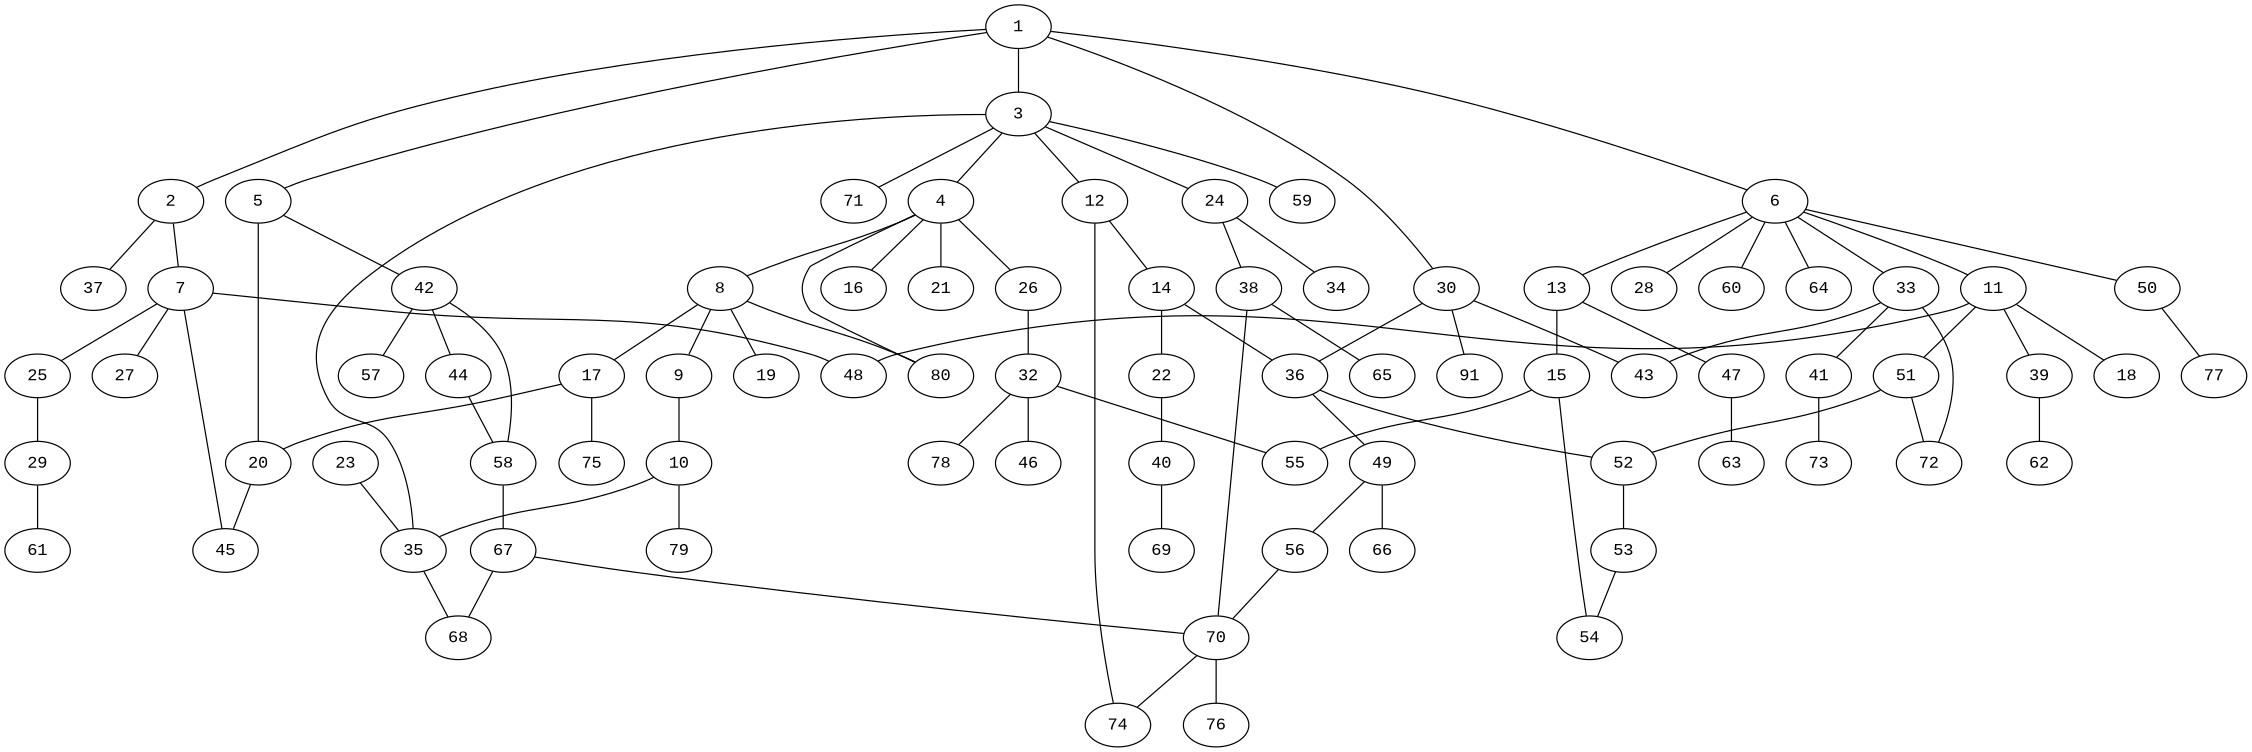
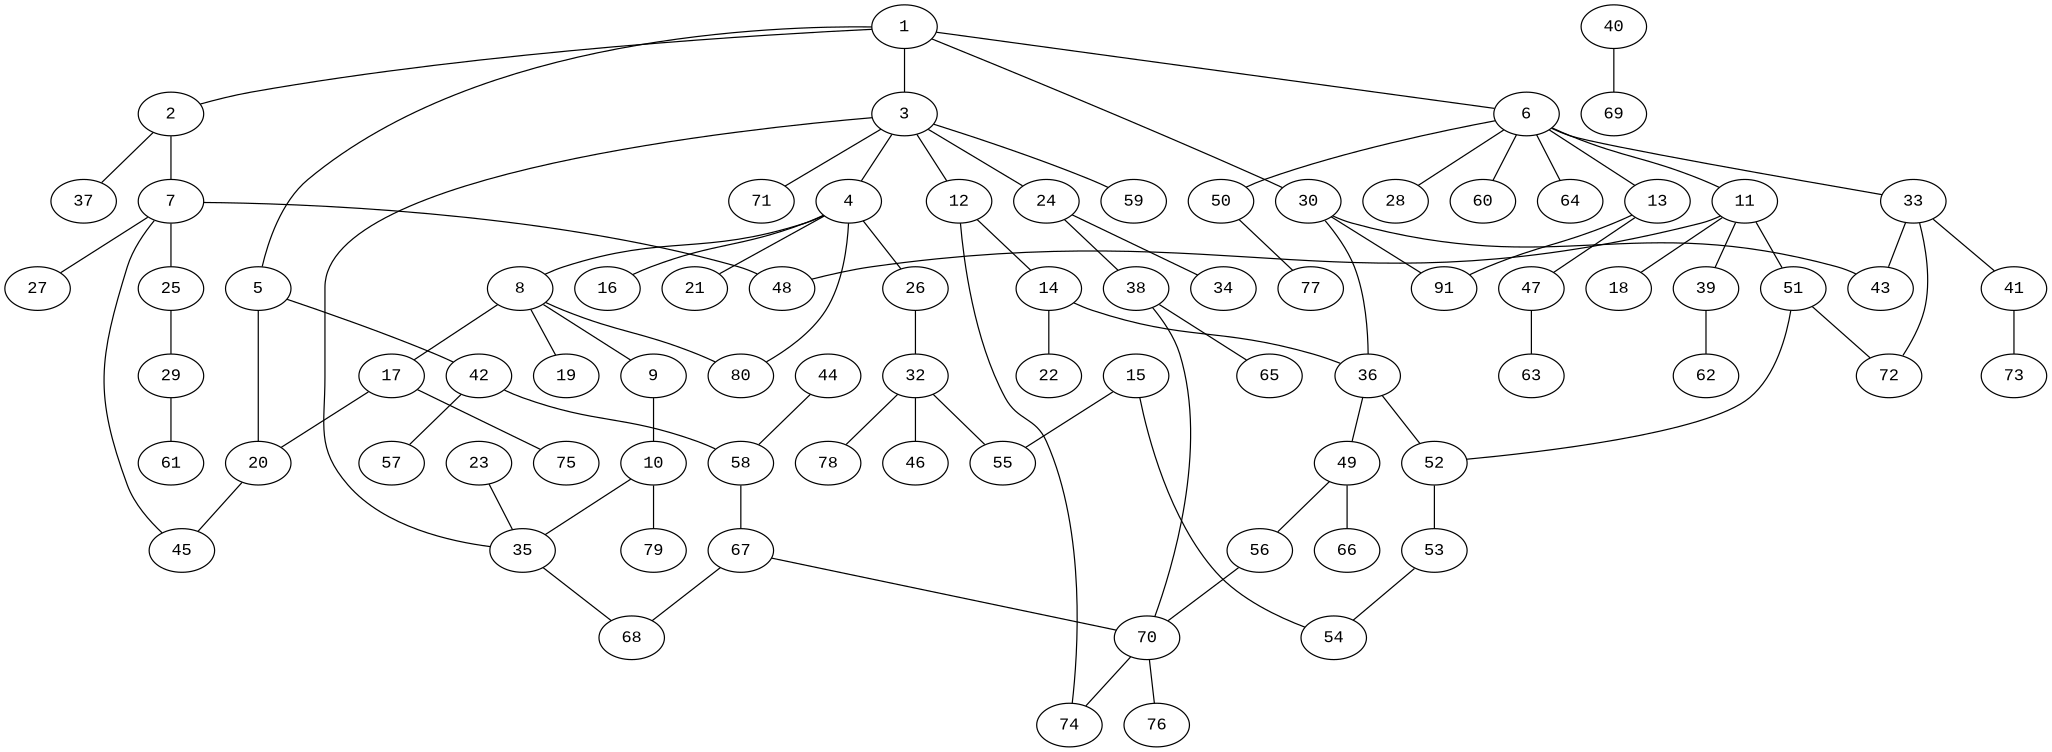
edge "13" -- "15": now "13" -- "91"
edge "42" -- "44": removed
edge "22" -- "40": removed
